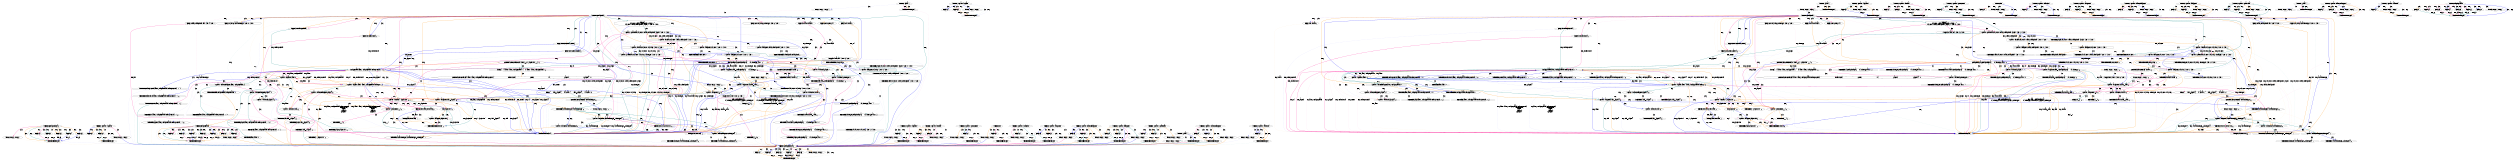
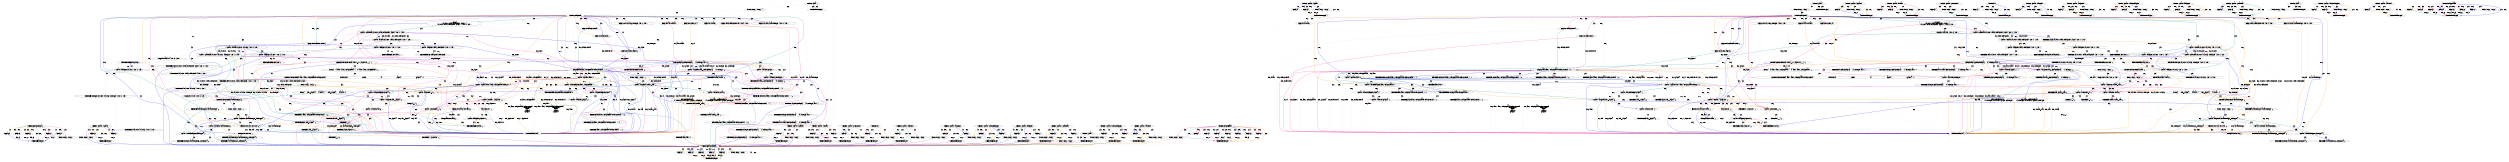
edge "(FIELD_IDENTIFIER,IsPluginEnabled,IsPluginEnabled)" -> "(METHOD,IsPluginEnabled)": now "(FIELD_IDENTIFIER,IsPluginEnabled,IsPluginEnabled)" -> "(<operator>.indirectFieldAccess,filter_->IsPluginEnabled)"
